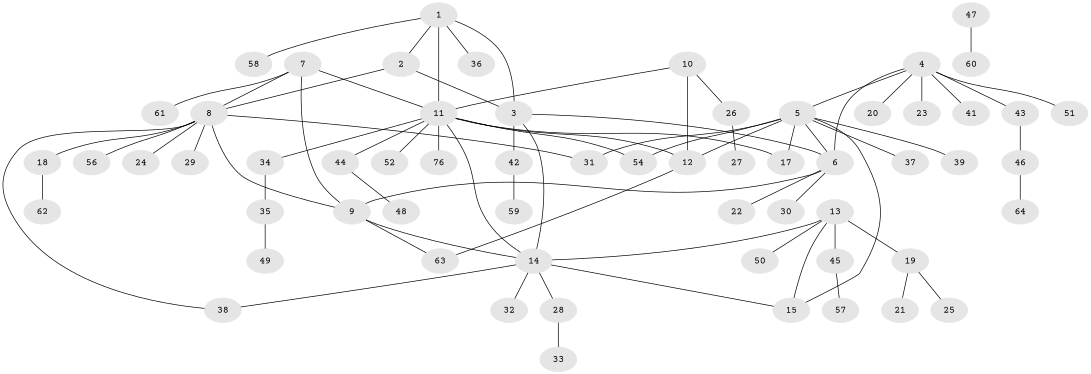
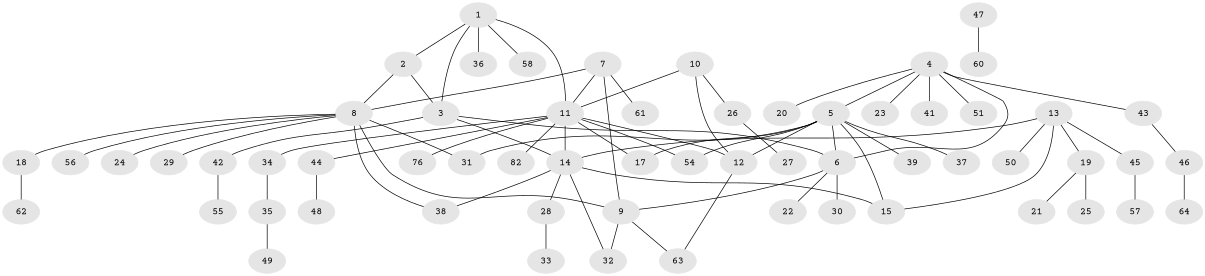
node "52": label "52" -> "82"
node "59": label "59" -> "55"
edge "9" -- "14": now "9" -- "32"
